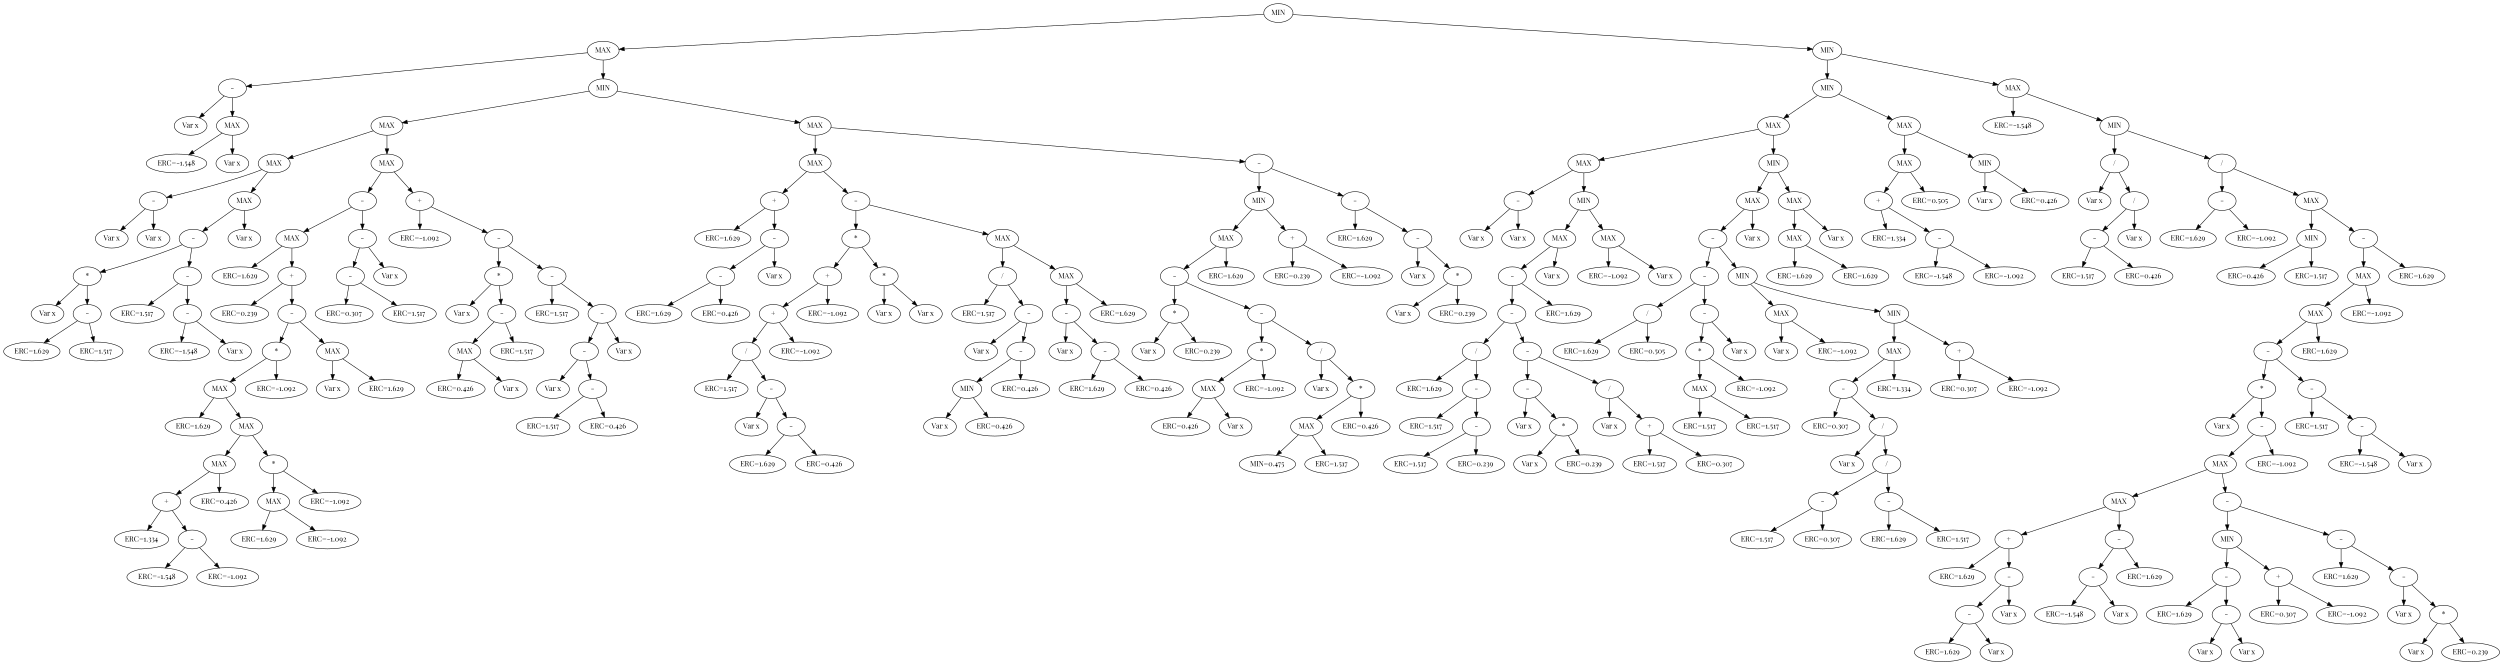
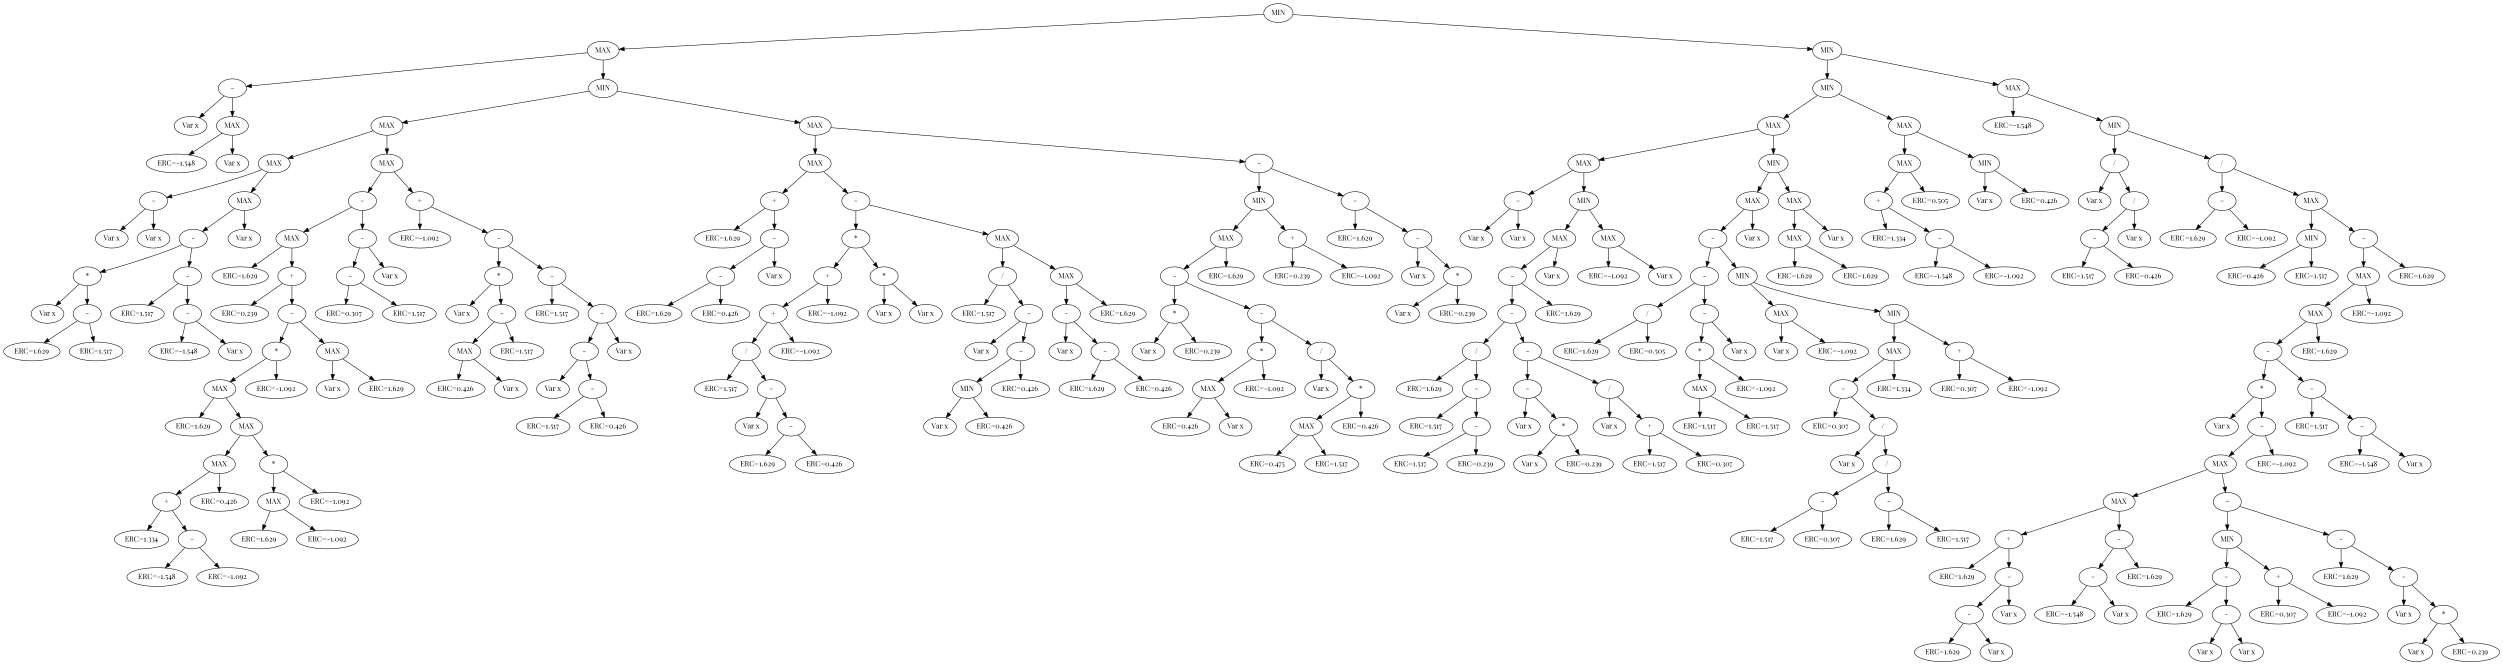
node "MIN=0.475": label "MIN=0.475" -> "ERC=0.475"
